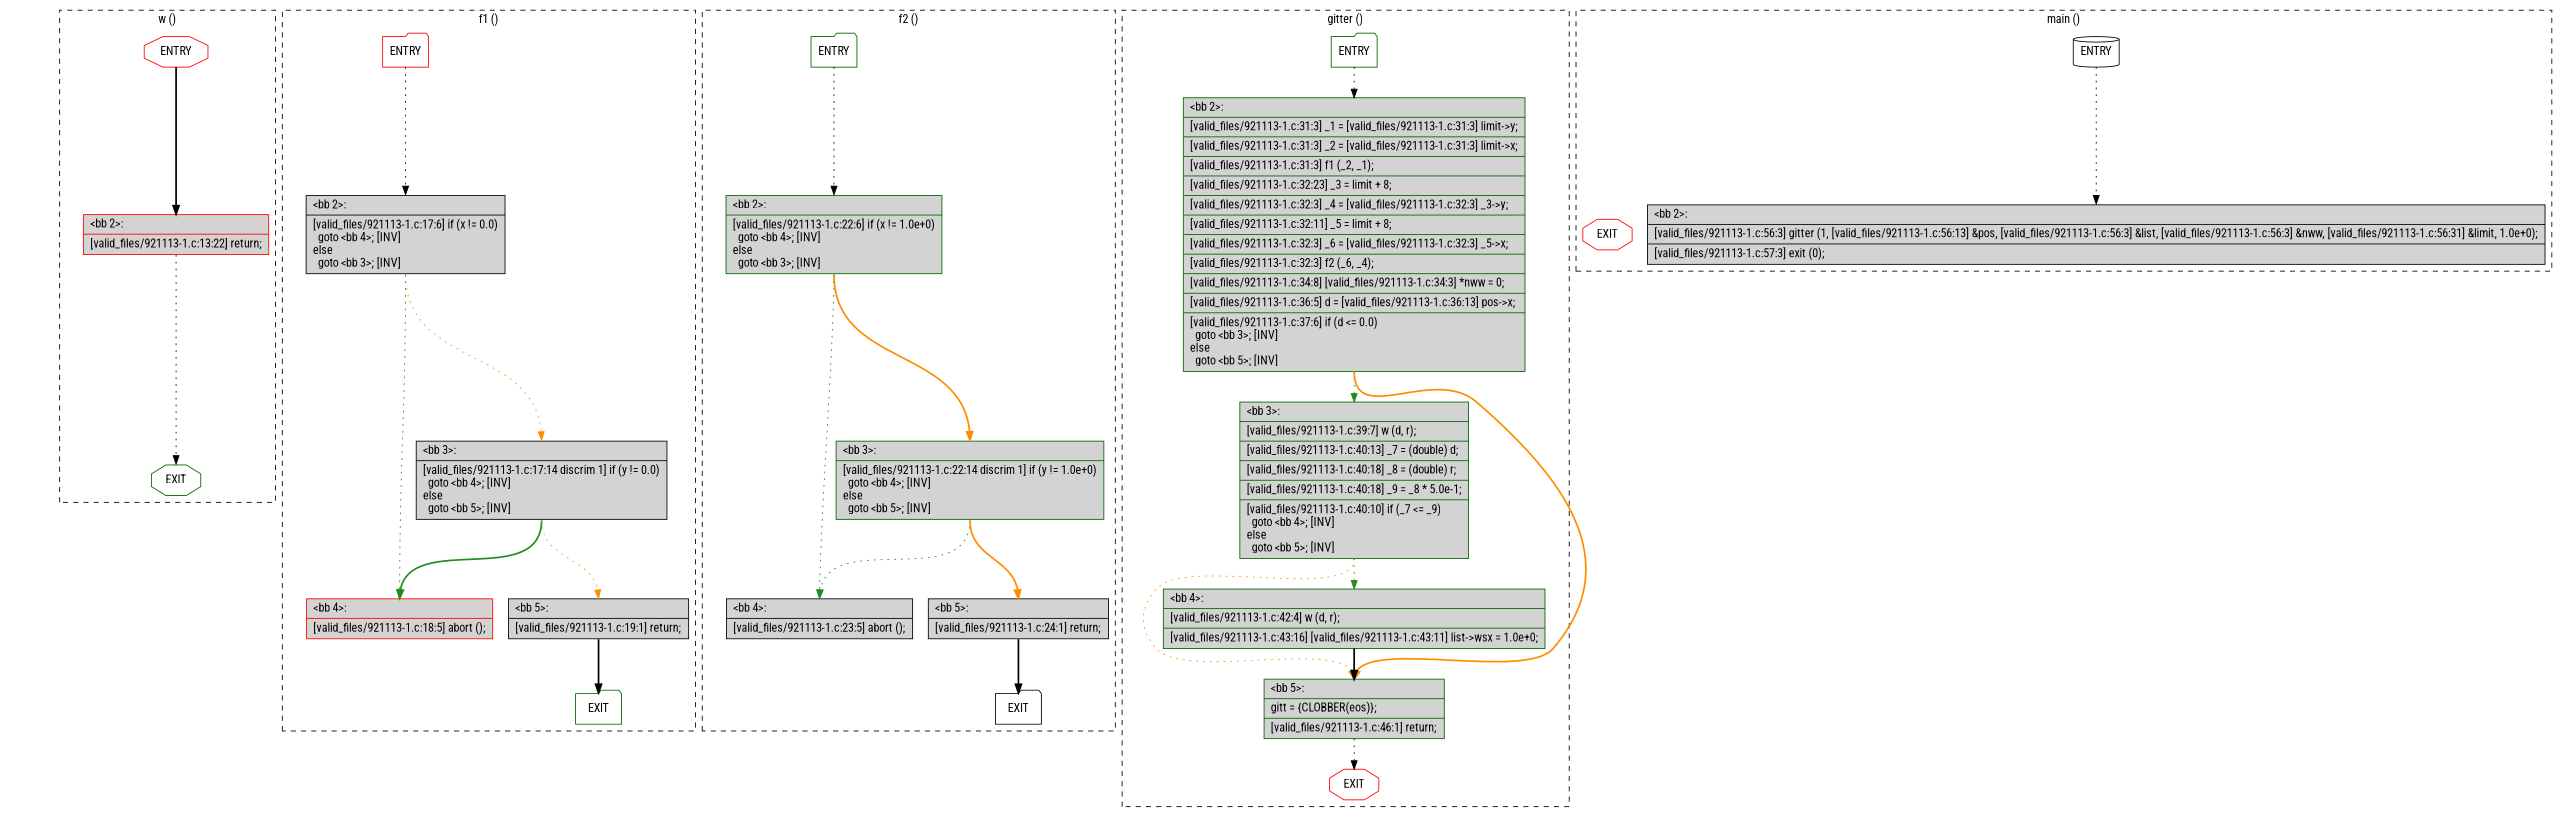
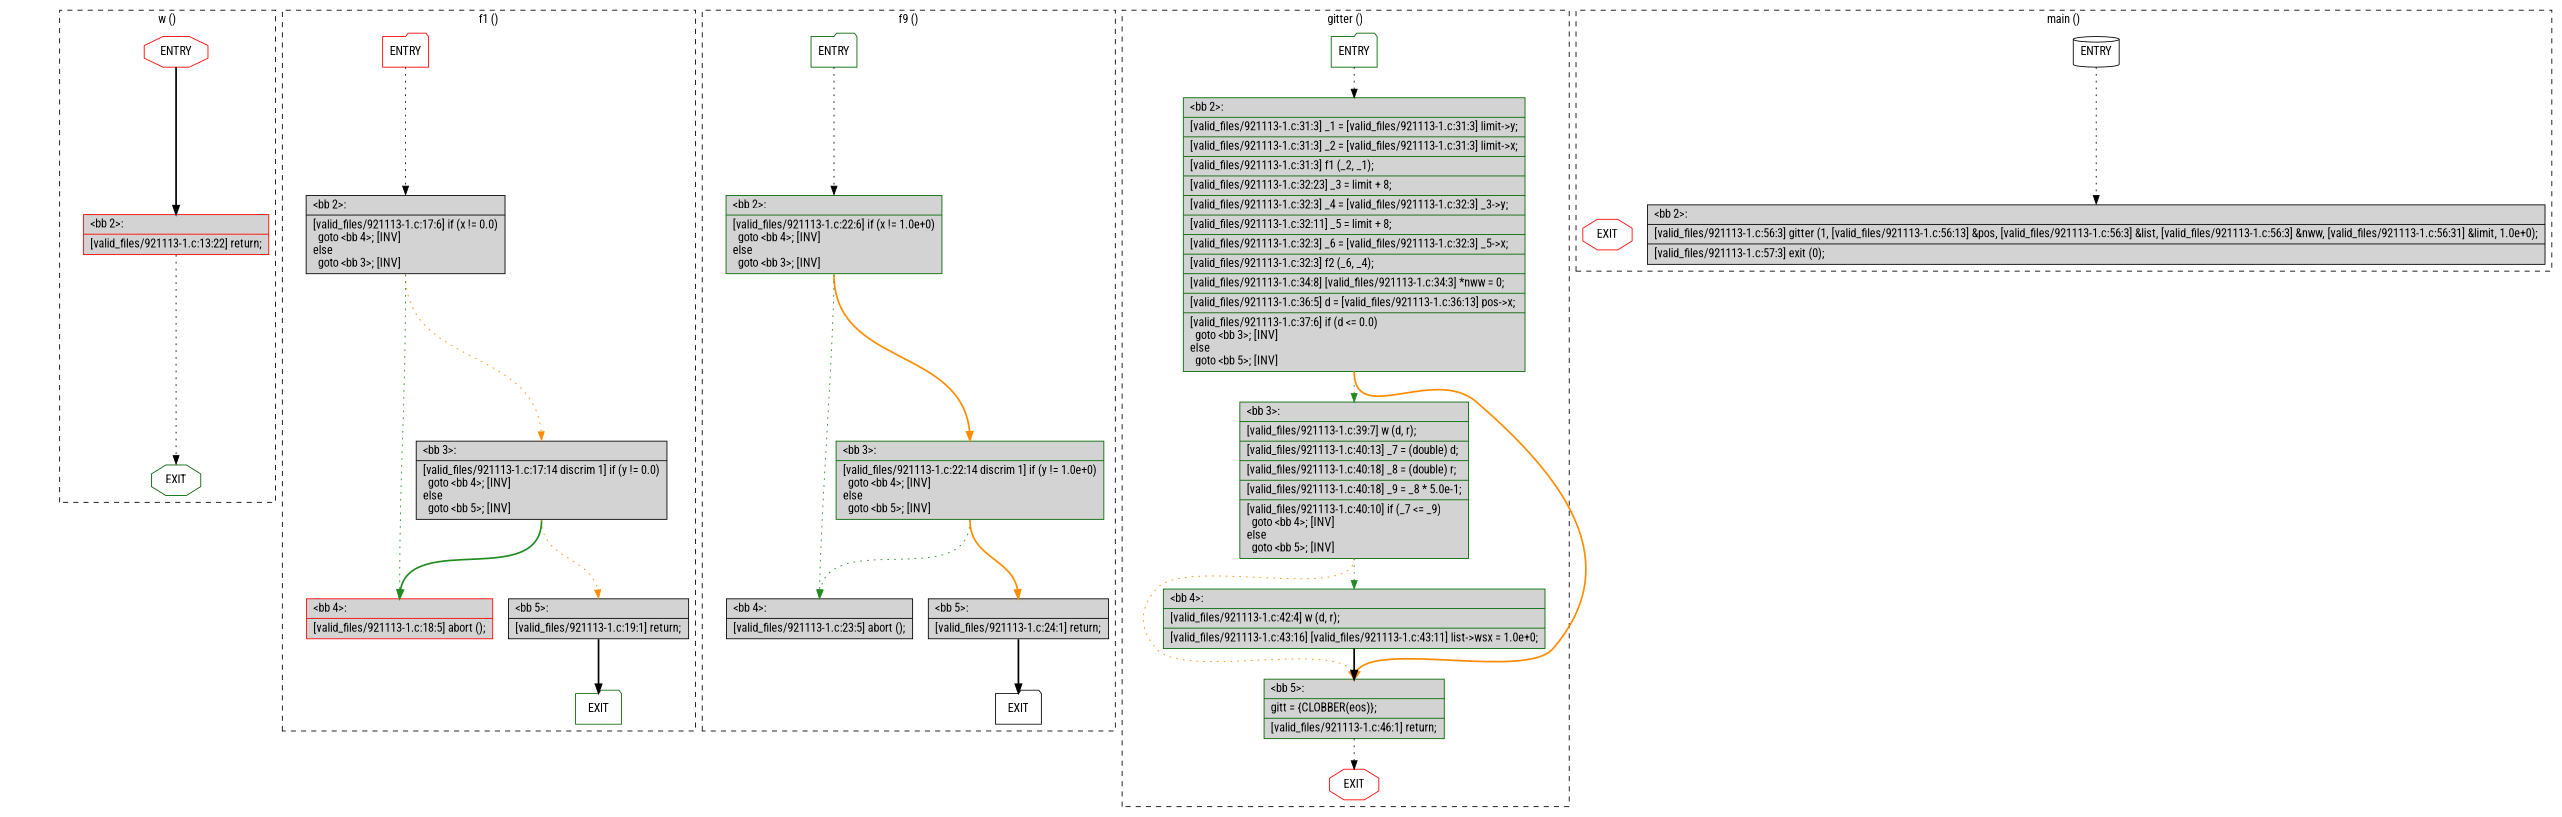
cluster "f2 ()": label "f2 ()" -> "f9 ()"
